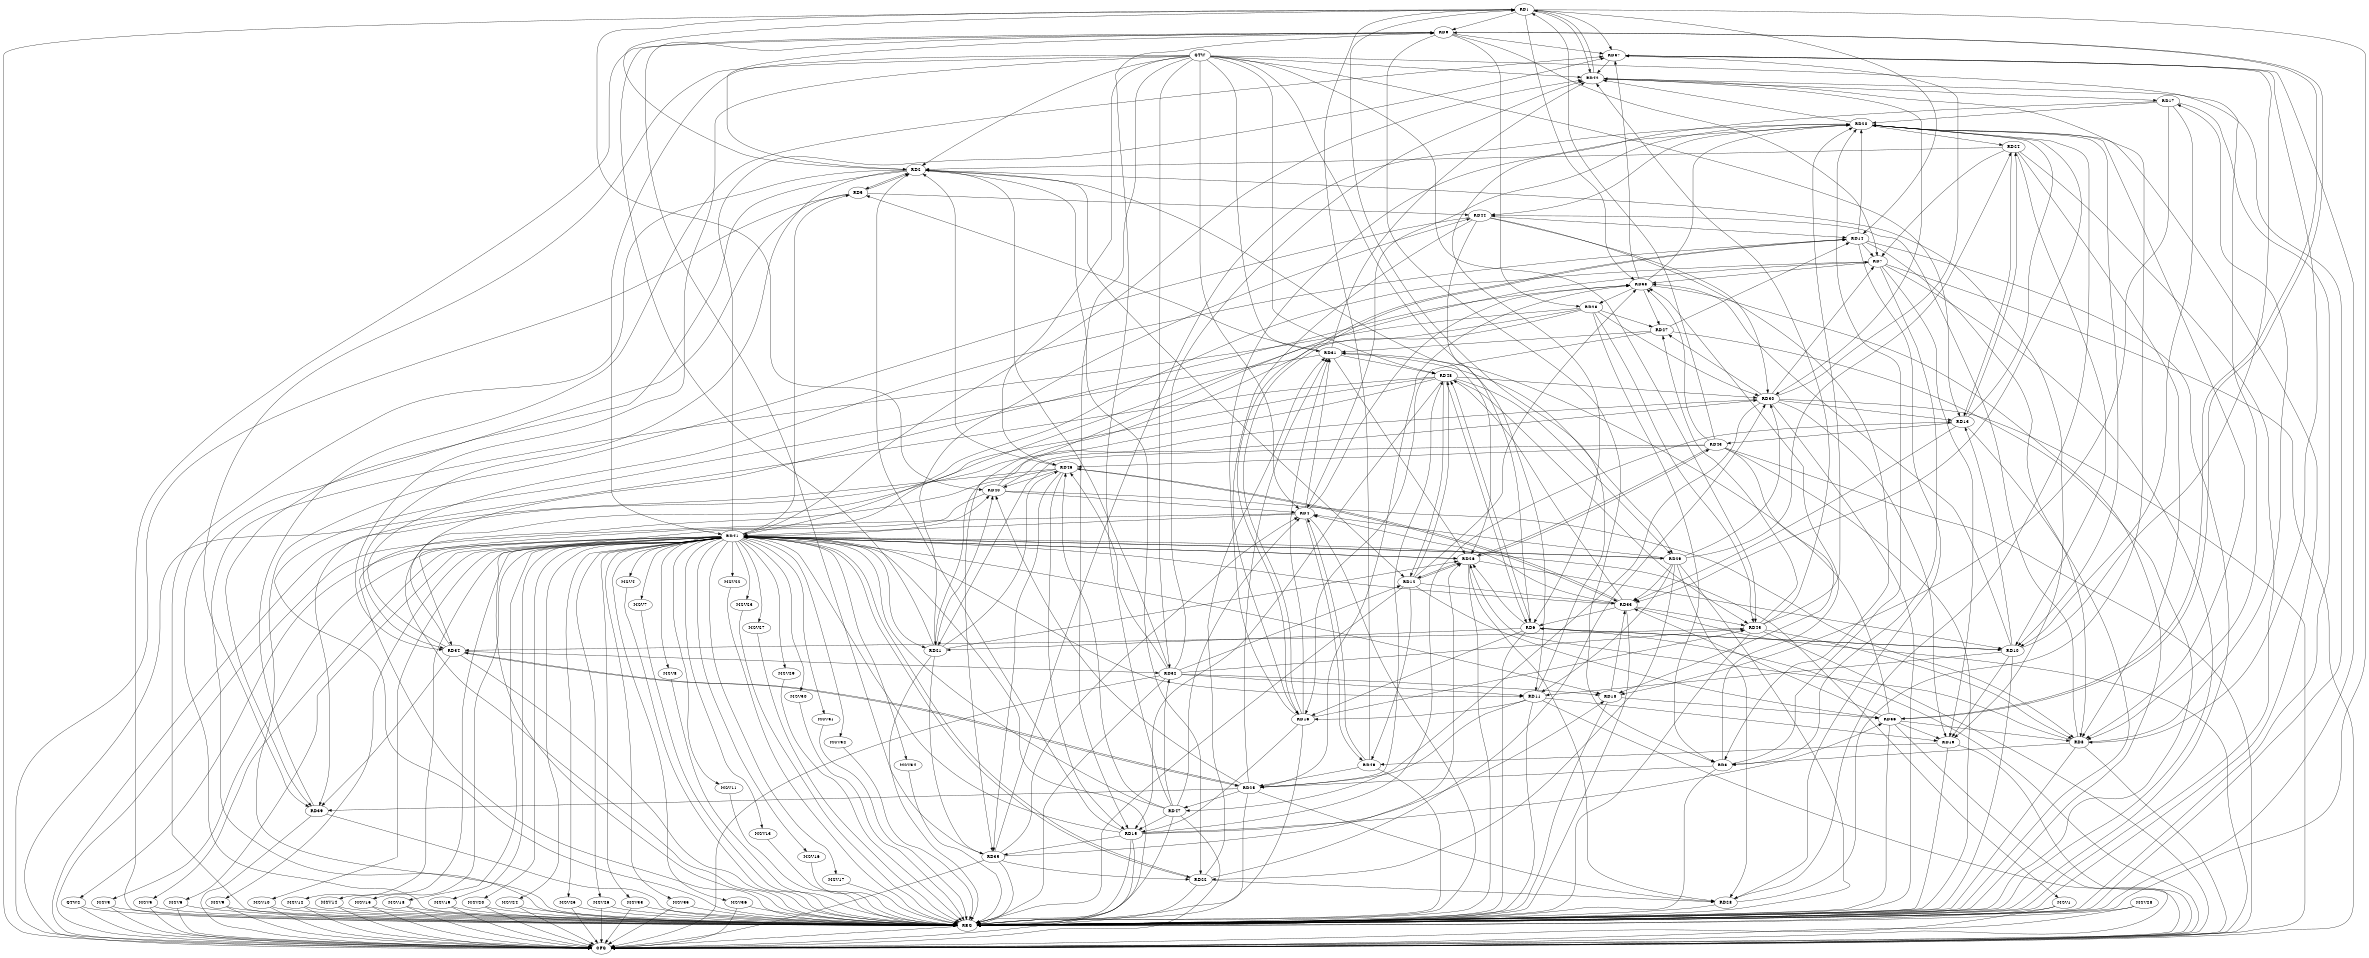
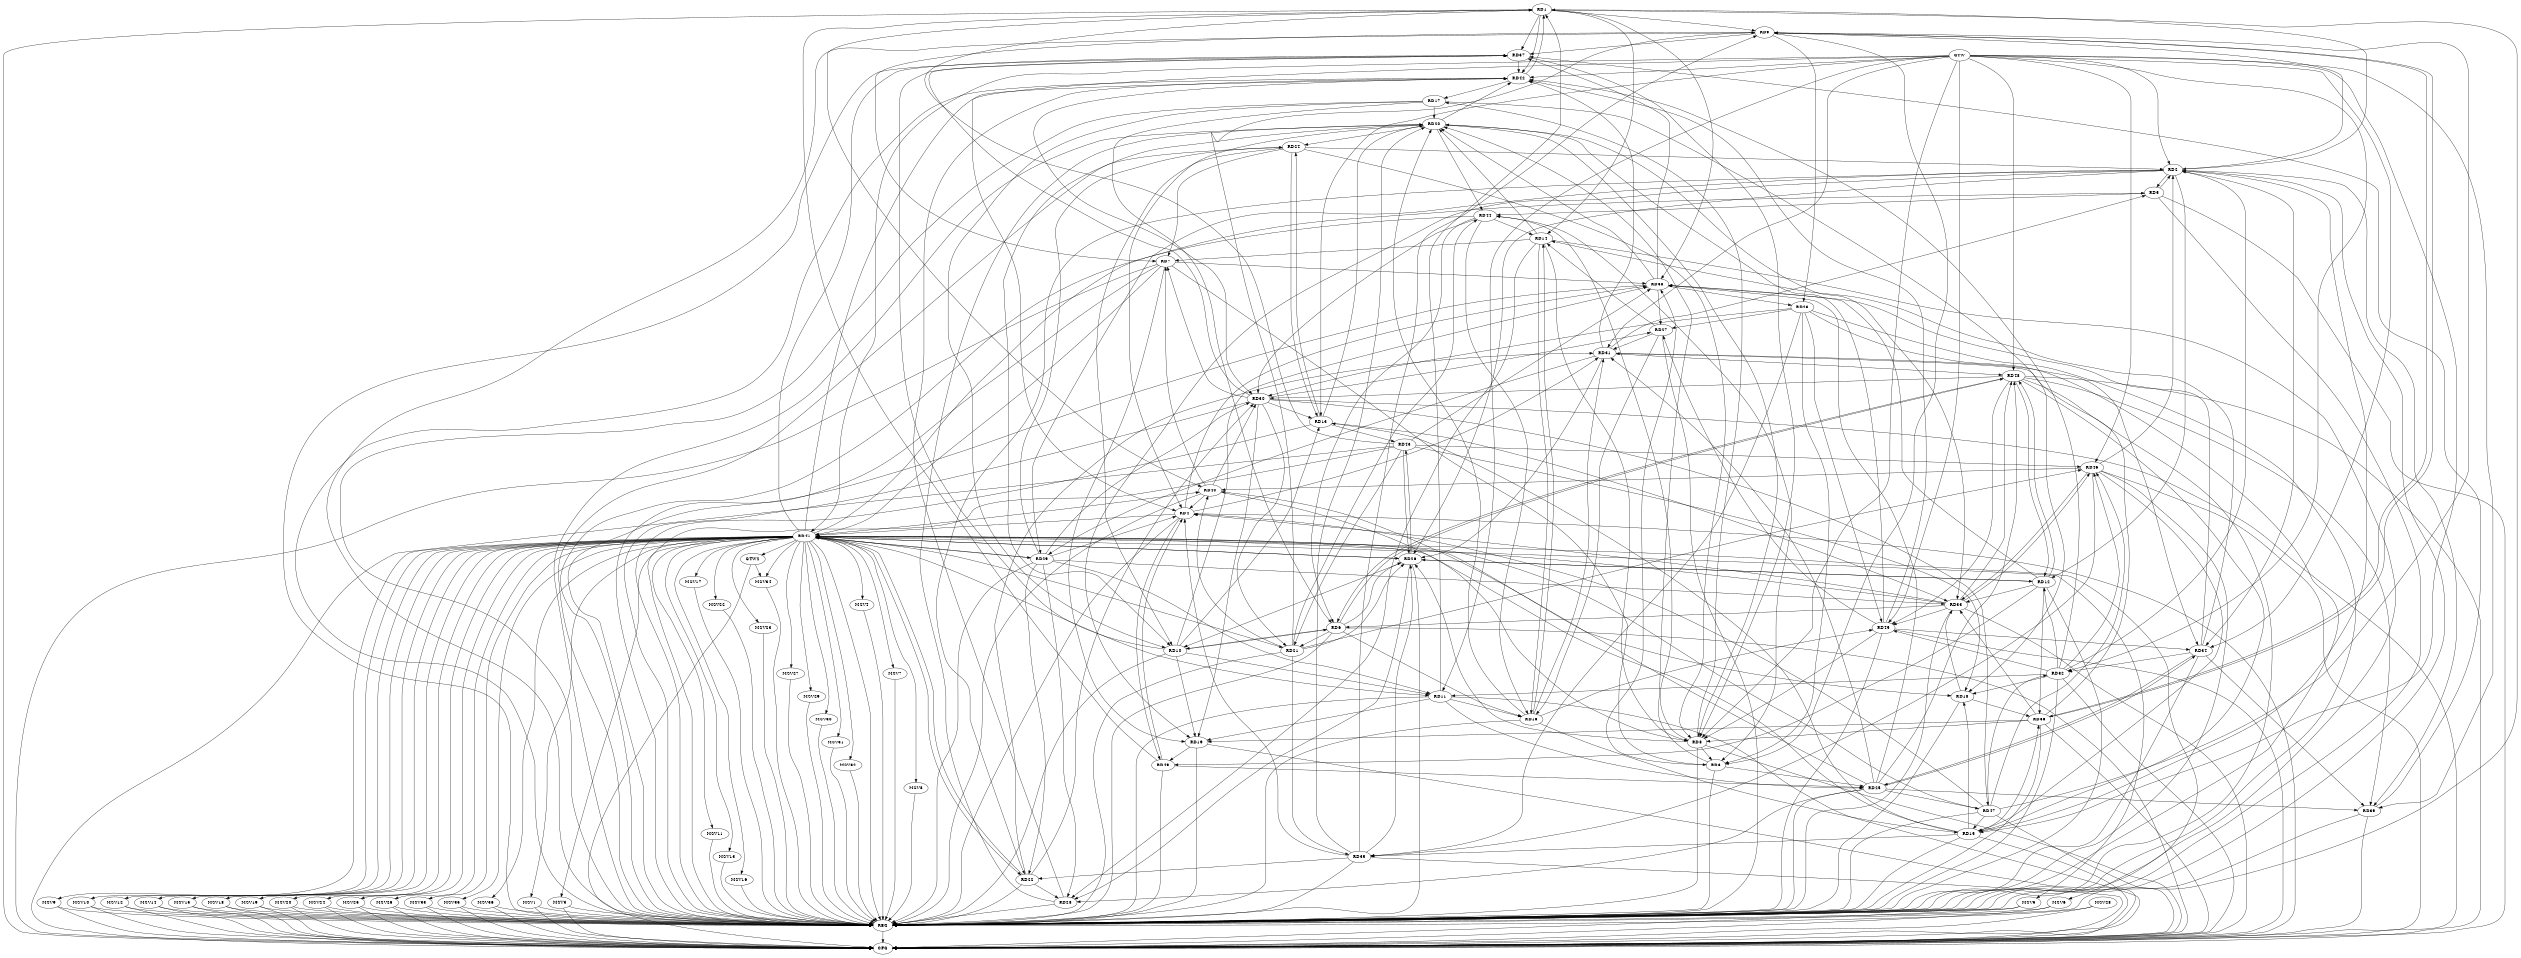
edge "RD48" -> "RD29": now "RD2" -> "RD29"
edge "GTW2" -> "REG": now "GTW2" -> "MSV34"
